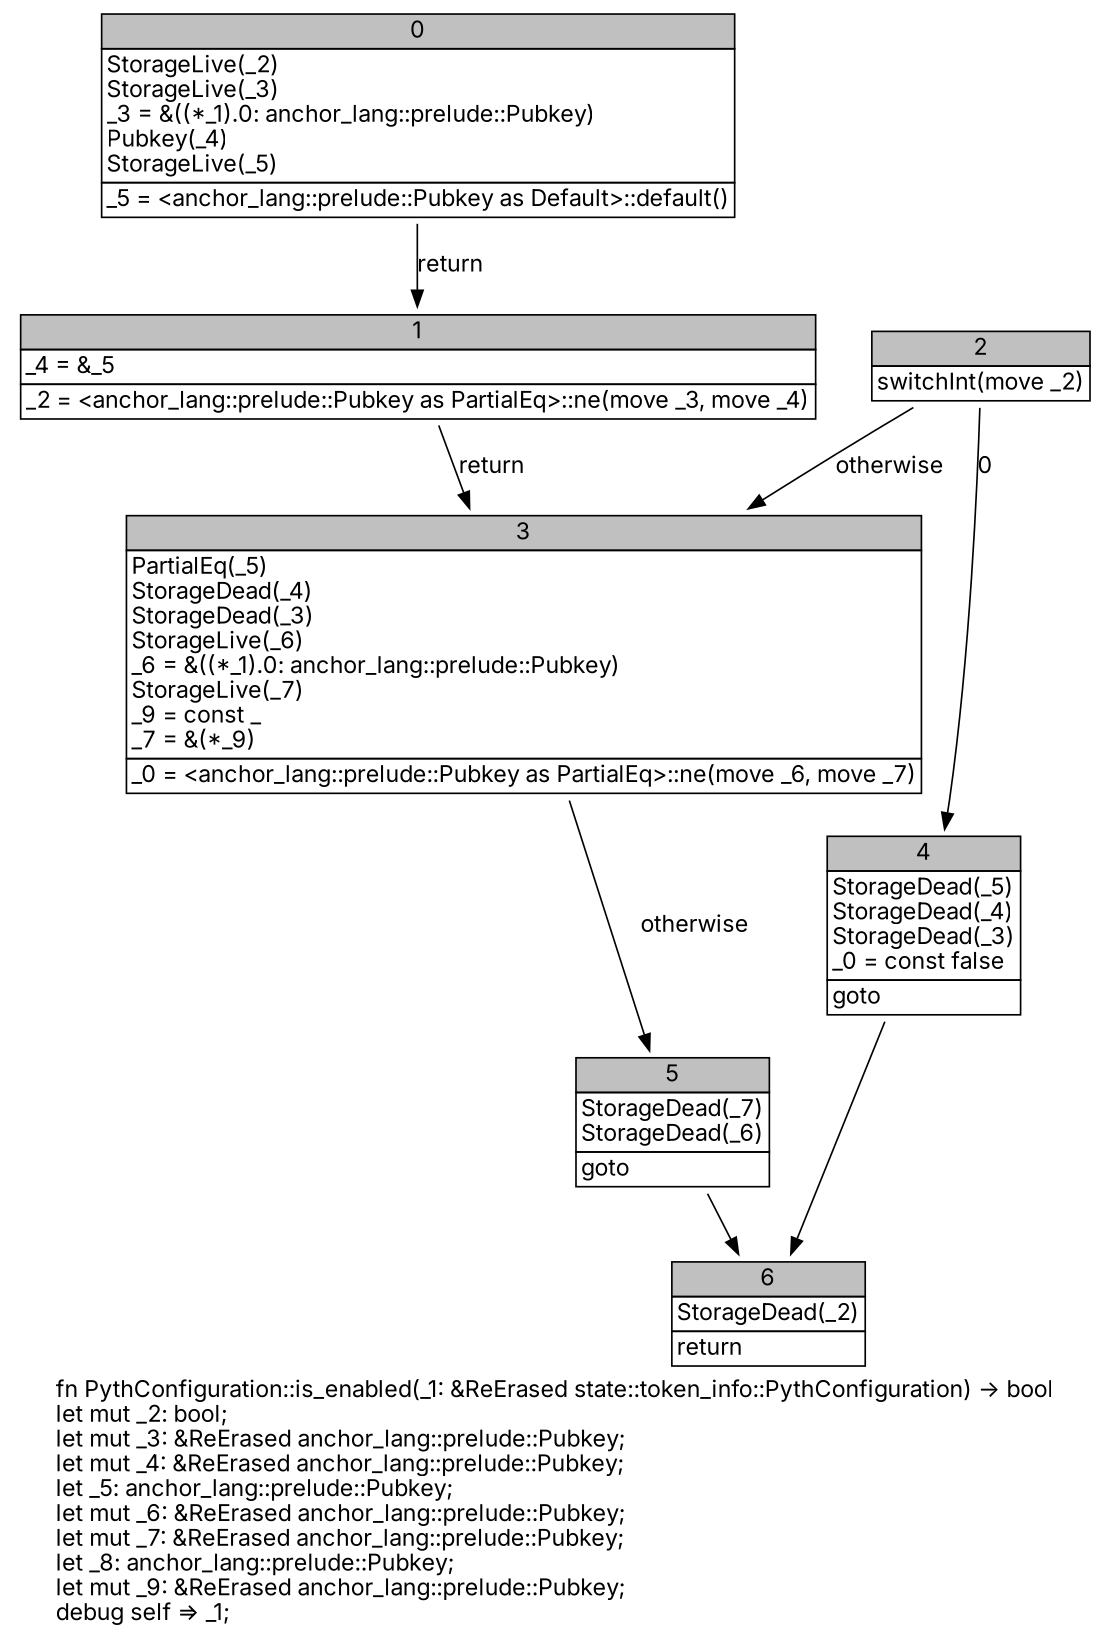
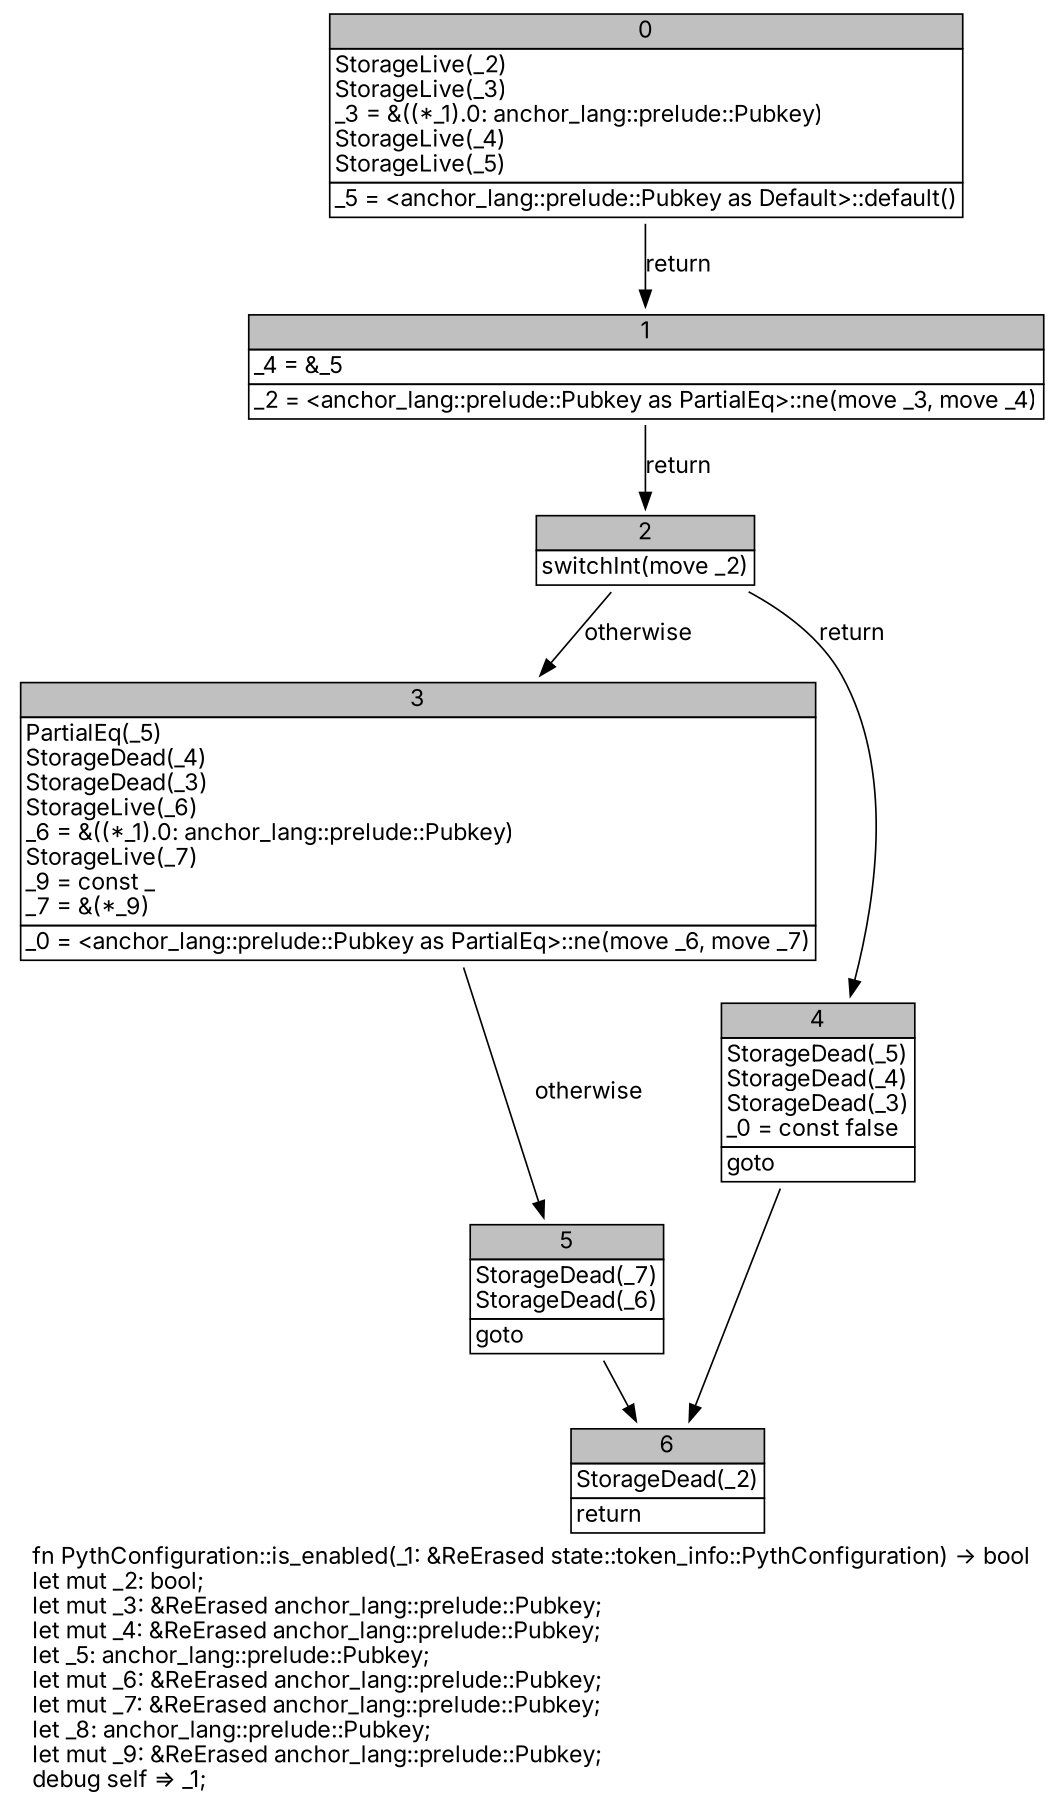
node "0": text "Pubkey(_4)" -> "StorageLive(_4)"
edge "1" -> "3": now "1" -> "2"
edge "2" -> "4": label "0" -> "return"
